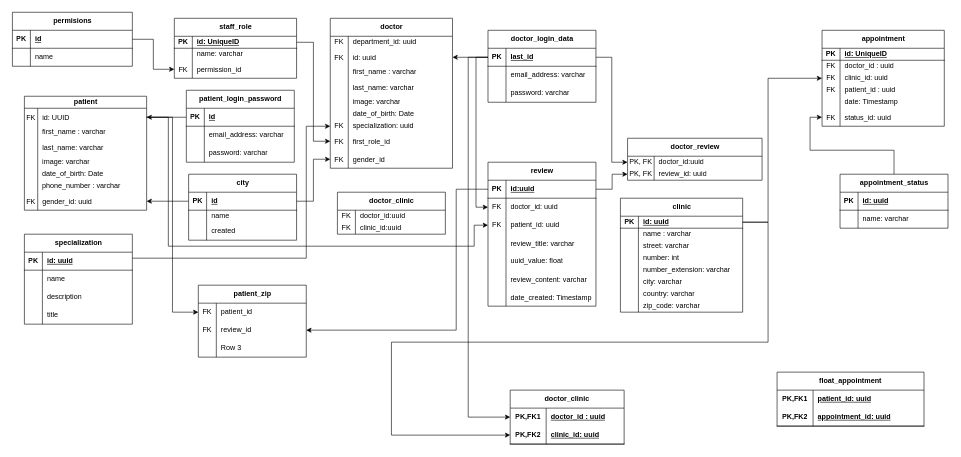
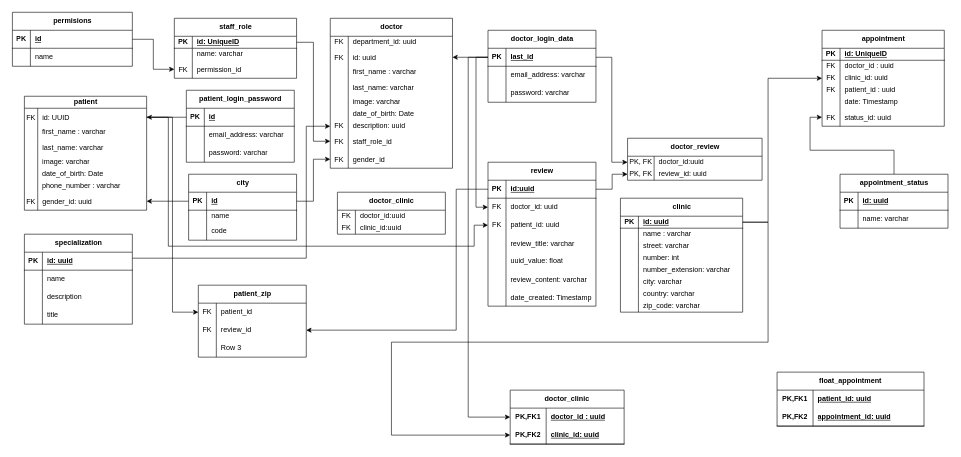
node "specialization: uuid": label "specialization: uuid" -> "description: uuid"
node "first_role_id": label "first_role_id" -> "staff_role_id"
node "created": label "created" -> "code"
